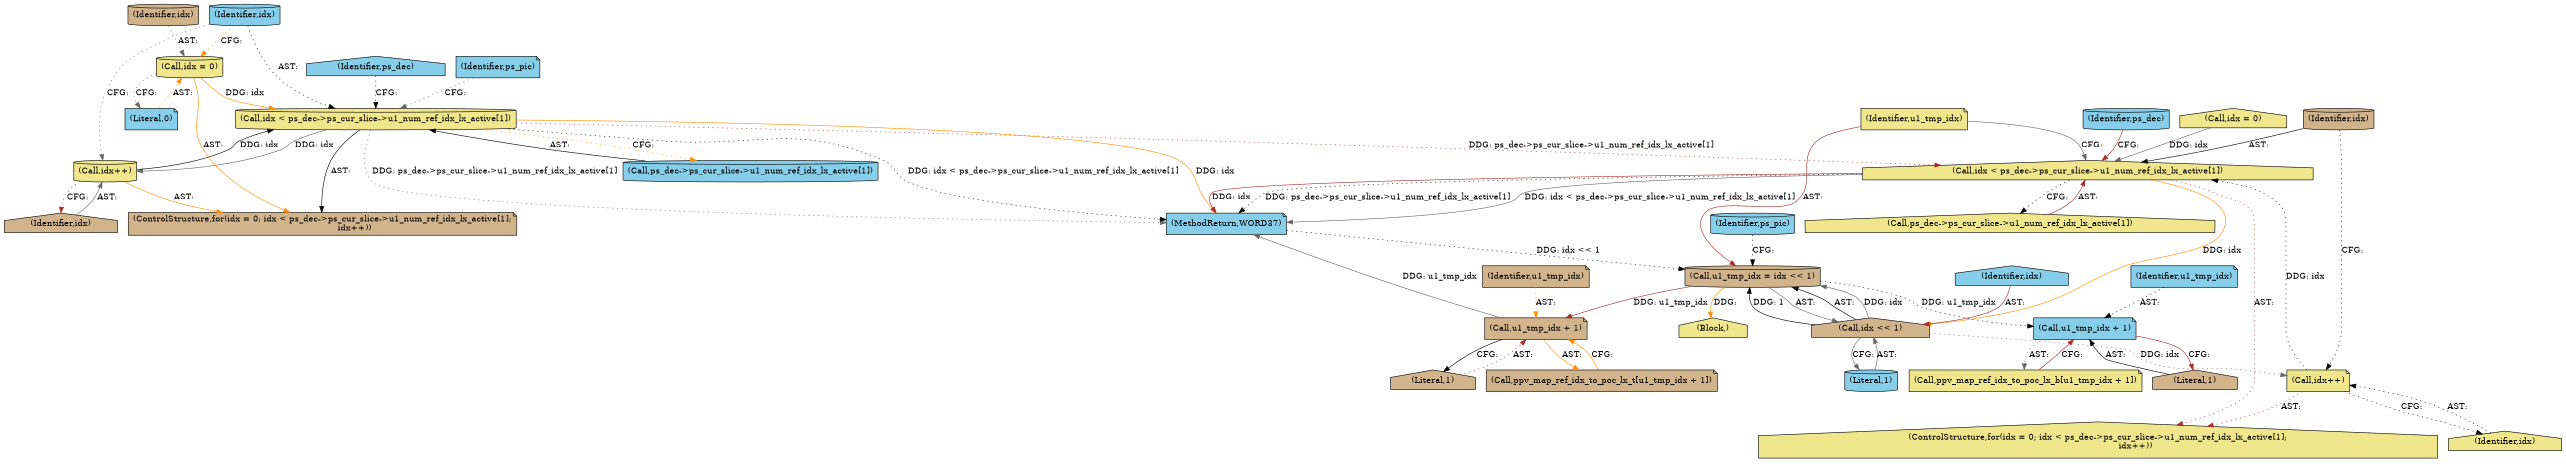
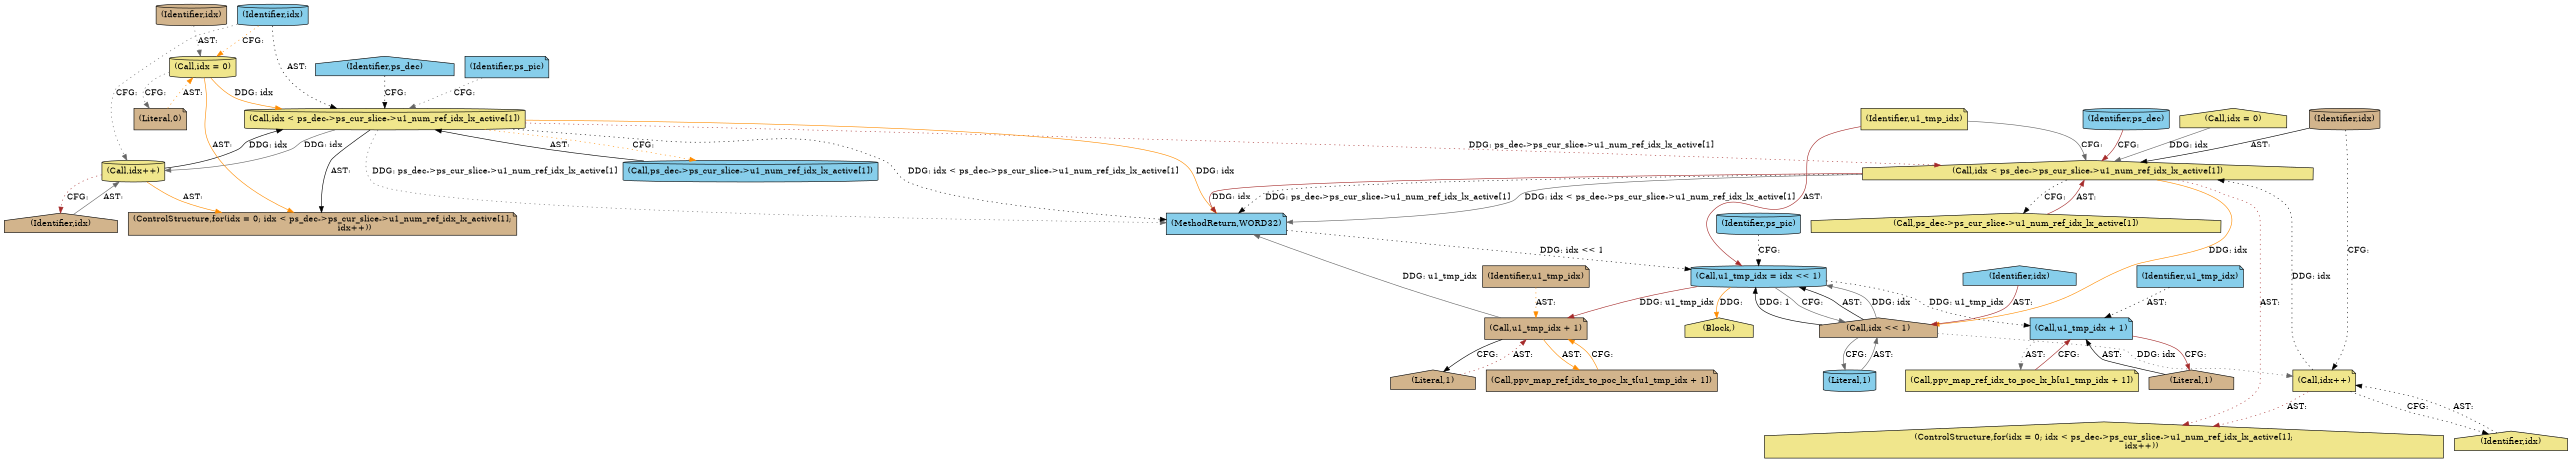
node "(Literal,0)": fillcolor skyblue -> tan
node "(MethodReturn,WORD37)": label "(MethodReturn,WORD37)" -> "(MethodReturn,WORD32)"
node "(Call,u1_tmp_idx = idx << 1)": fillcolor tan -> skyblue
edge "(Call,u1_tmp_idx = idx << 1)" -> "(Call,idx << 1)": label "AST: " -> "CFG: "
